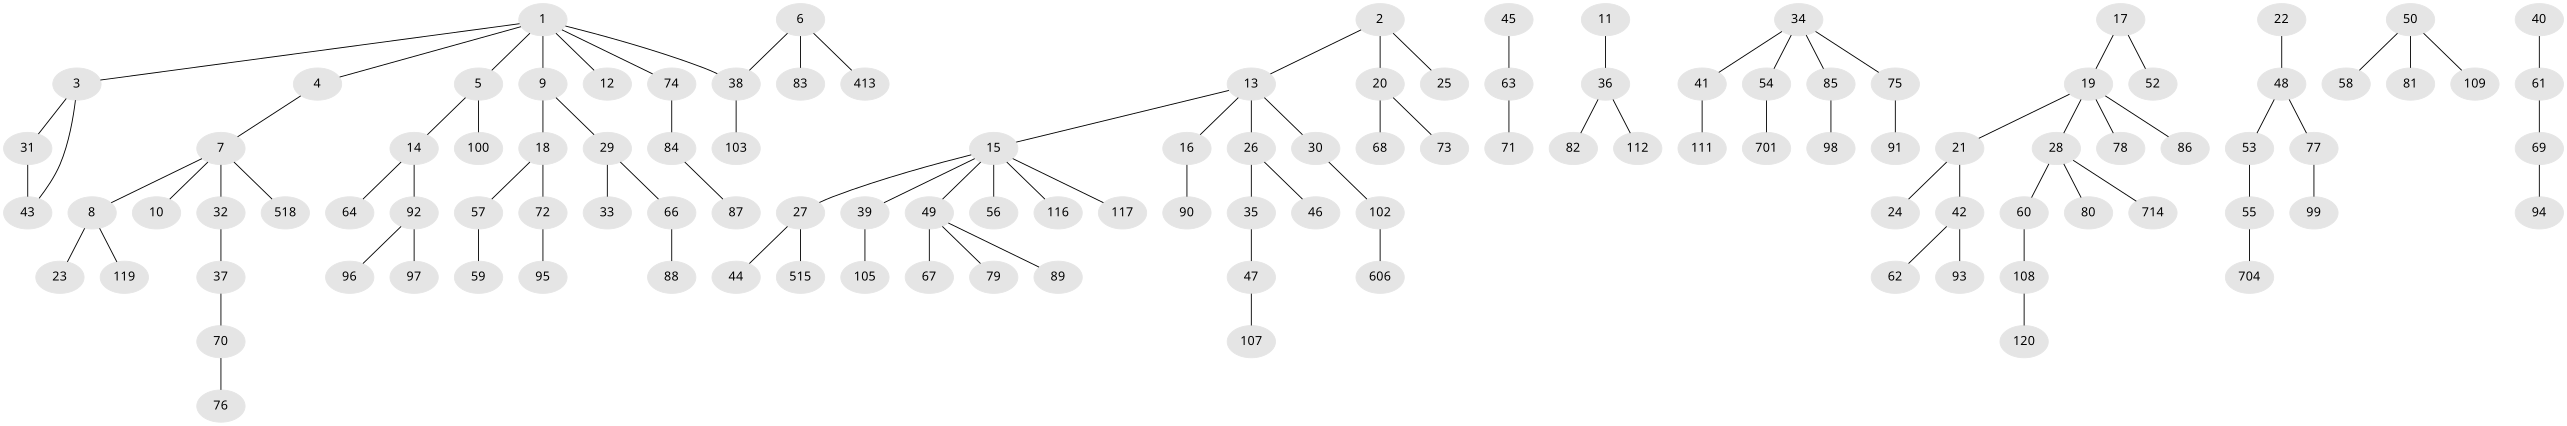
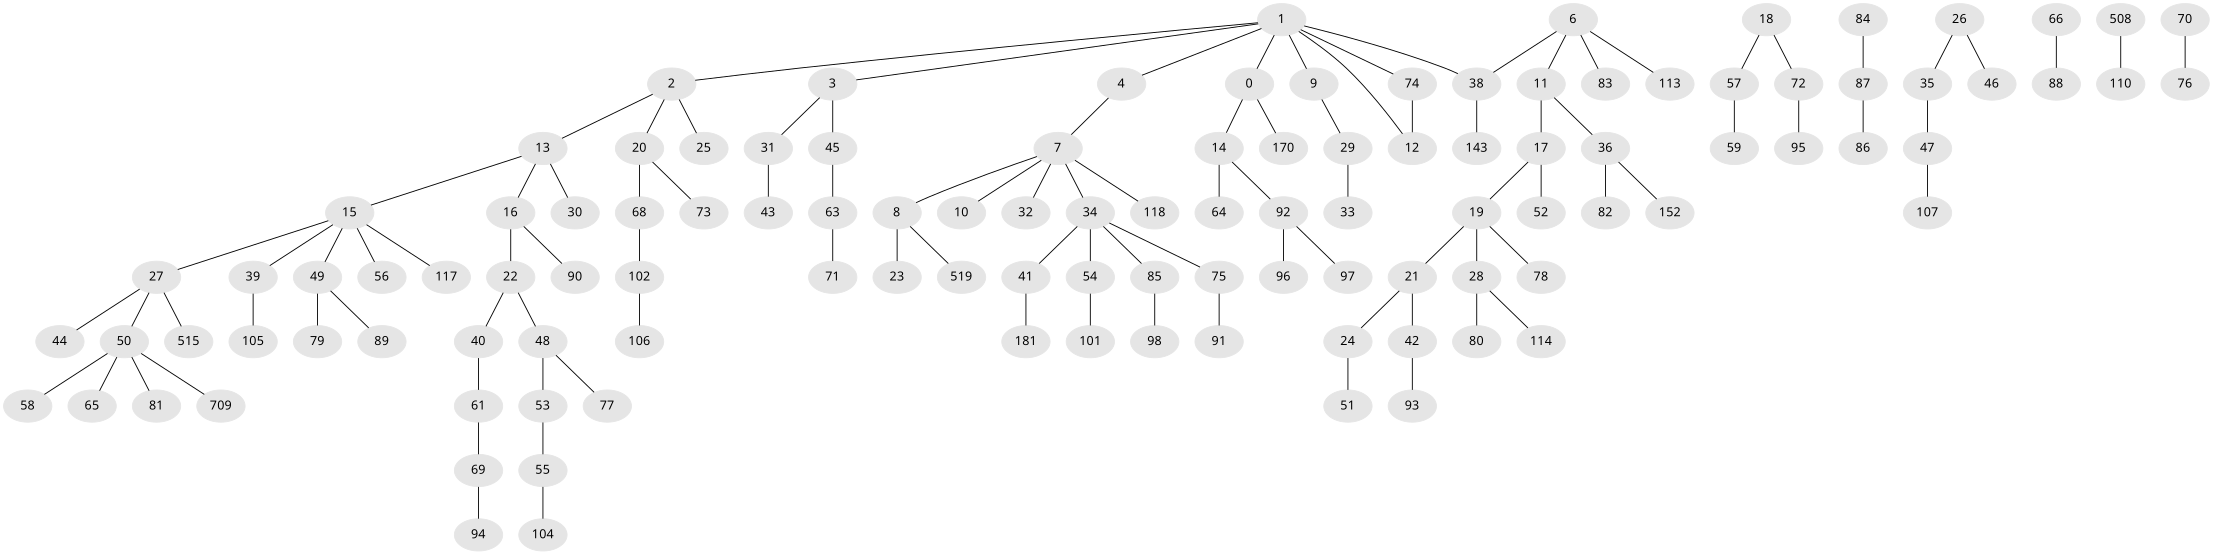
edge "1" -- "2": added
edge "6" -- "11": added
node "5": label "5" -> "0"
node "413": label "413" -> "113"
node "109": label "109" -> "709"
edge "9" -- "18": removed
edge "74" -- "84": now "74" -- "12"
edge "13" -- "26": removed
edge "11" -- "17": added
edge "19" -- "86": now "87" -- "86"
node "100": label "100" -> "170"
node "103": label "103" -> "143"
node "112": label "112" -> "152"
node "111": label "111" -> "181"
node "701": label "701" -> "101"
edge "3" -- "43": now "3" -- "45"
edge "29" -- "66": removed
edge "7" -- "34": added
edge "30" -- "102": now "68" -- "102"
node "518": label "518" -> "118"
node "116": removed
node "60": removed
node "714": label "714" -> "114"
node "99": removed
edge "16" -- "22": added
node "119": label "119" -> "519"
node "37": removed
node "67": removed
node "606": label "606" -> "106"
node "62": removed
node "108": label "108" -> "508"
node "704": label "704" -> "104"
edge "27" -- "50": added
edge "22" -- "40": added
node "120": label "120" -> "110"
node "65": added
node "51": added
